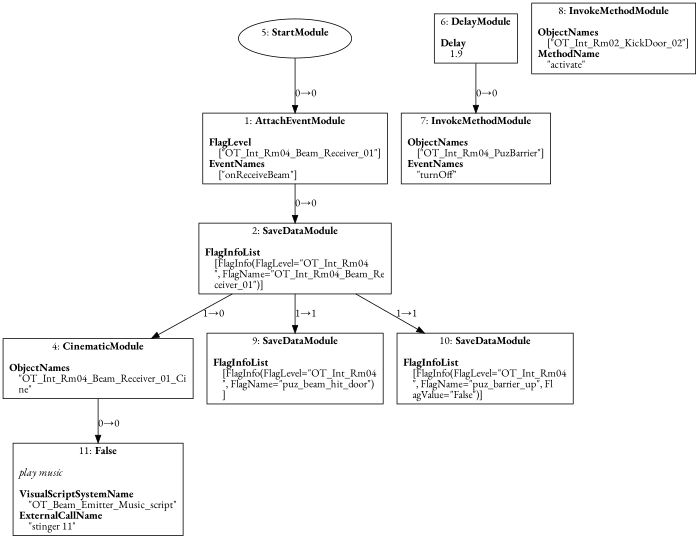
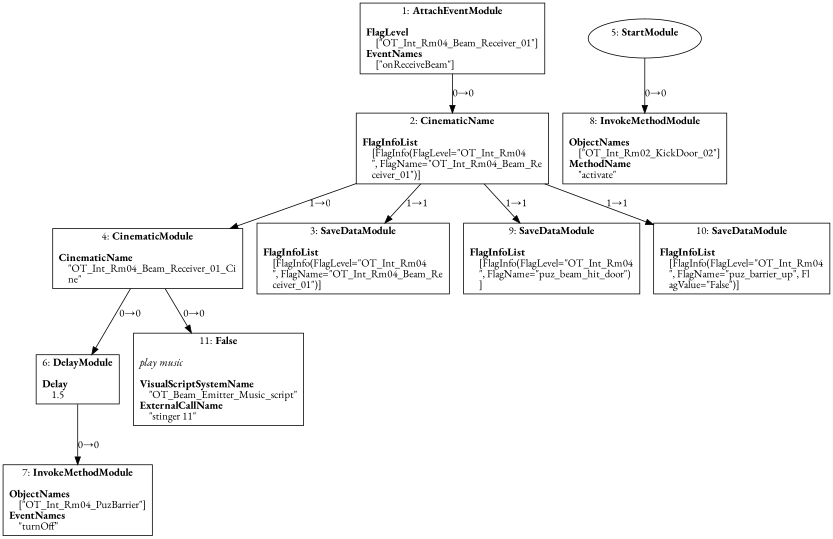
node "6:": text "1.9" -> "1.5"
edge "5:" -> "1:": now "5:" -> "8:"
node "2:": text "SaveDataModule" -> "CinematicName"
node "3:": added
edge "4:" -> "6:": added, label "0→0"
node "4:": text "ObjectNames" -> "CinematicName"
